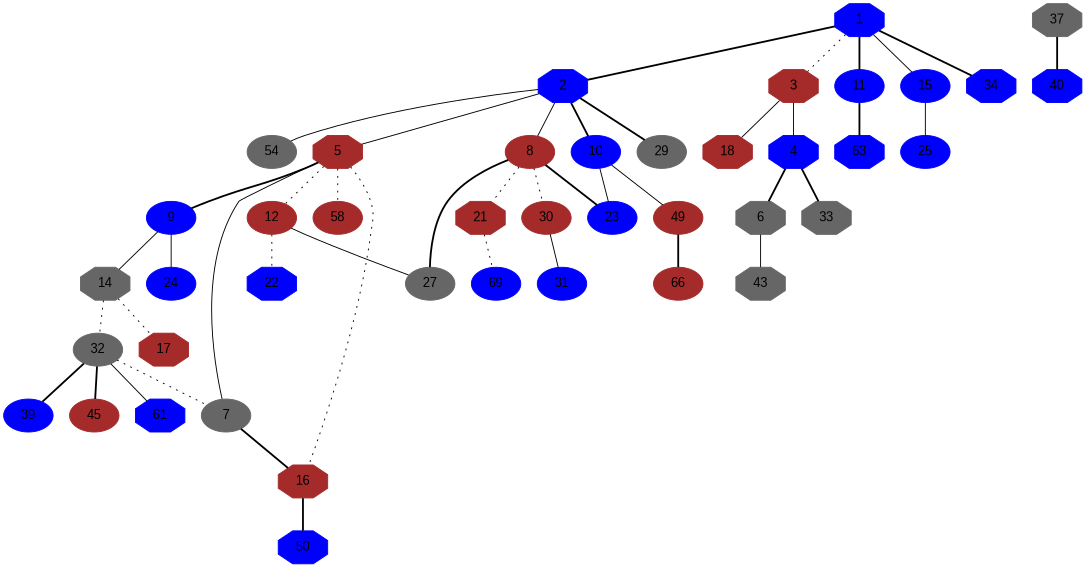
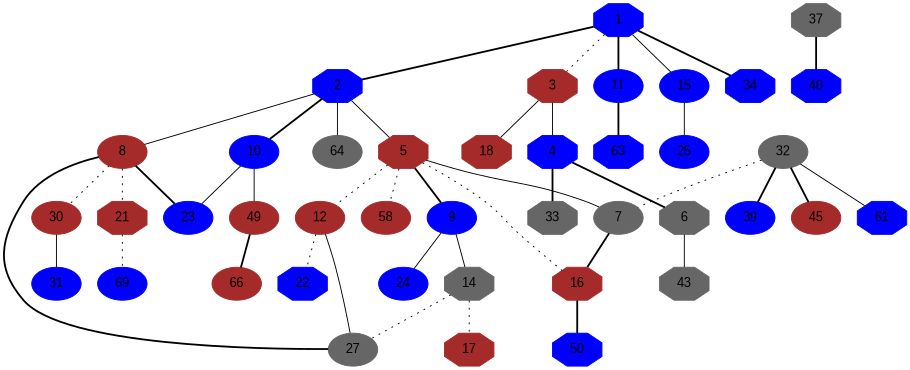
node "54": label "54" -> "64"
node "29": removed
edge "14" -- "32": now "14" -- "27"
